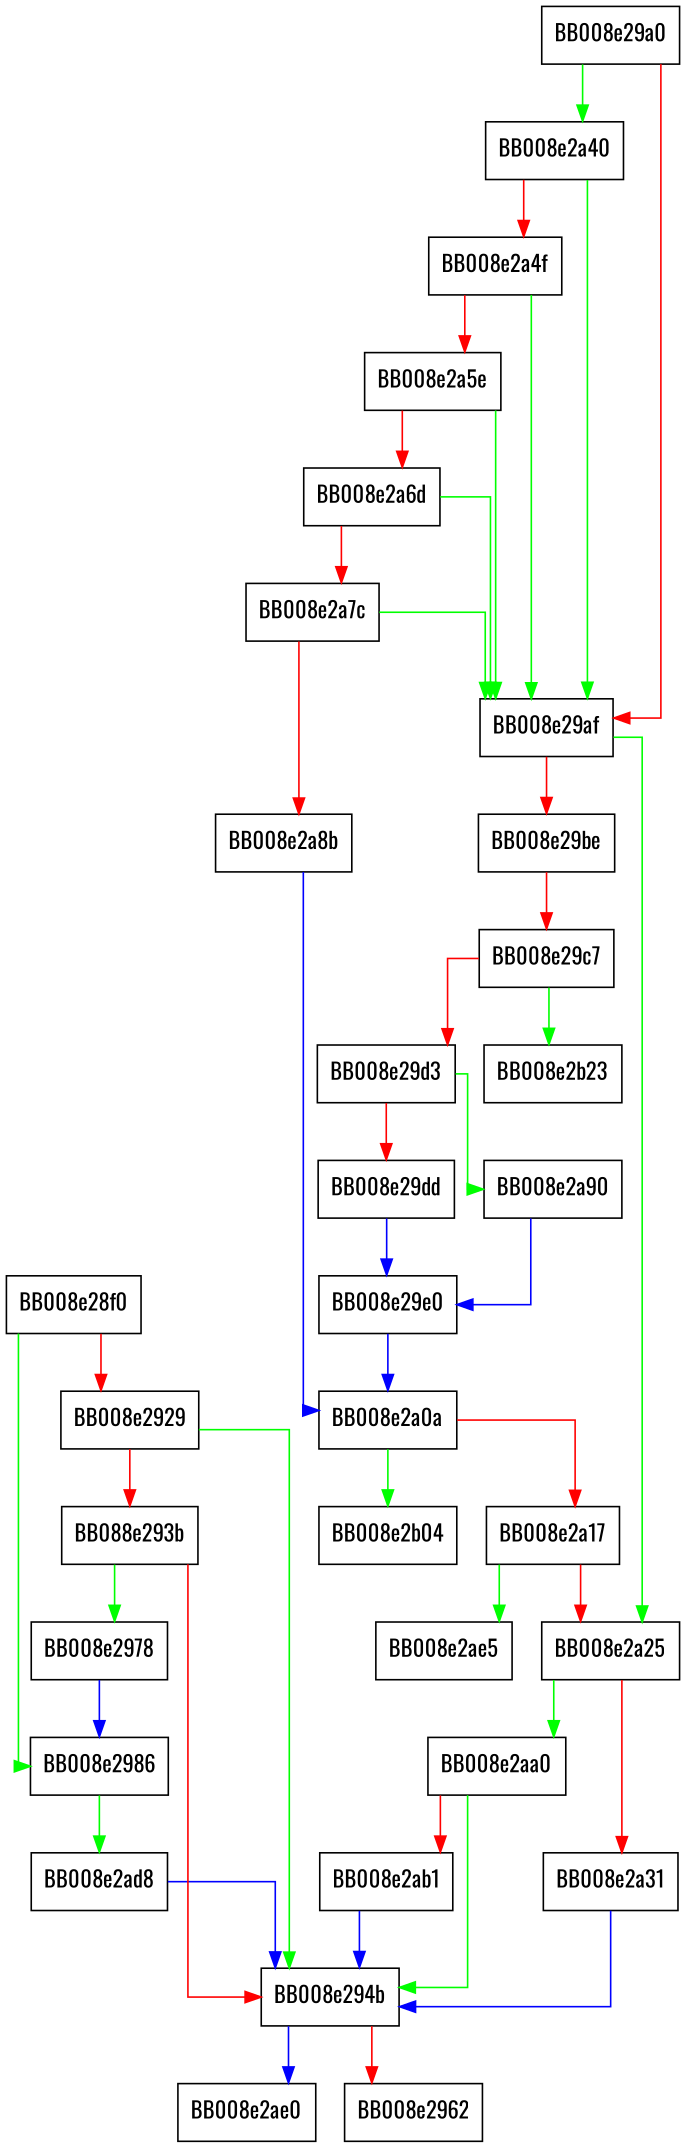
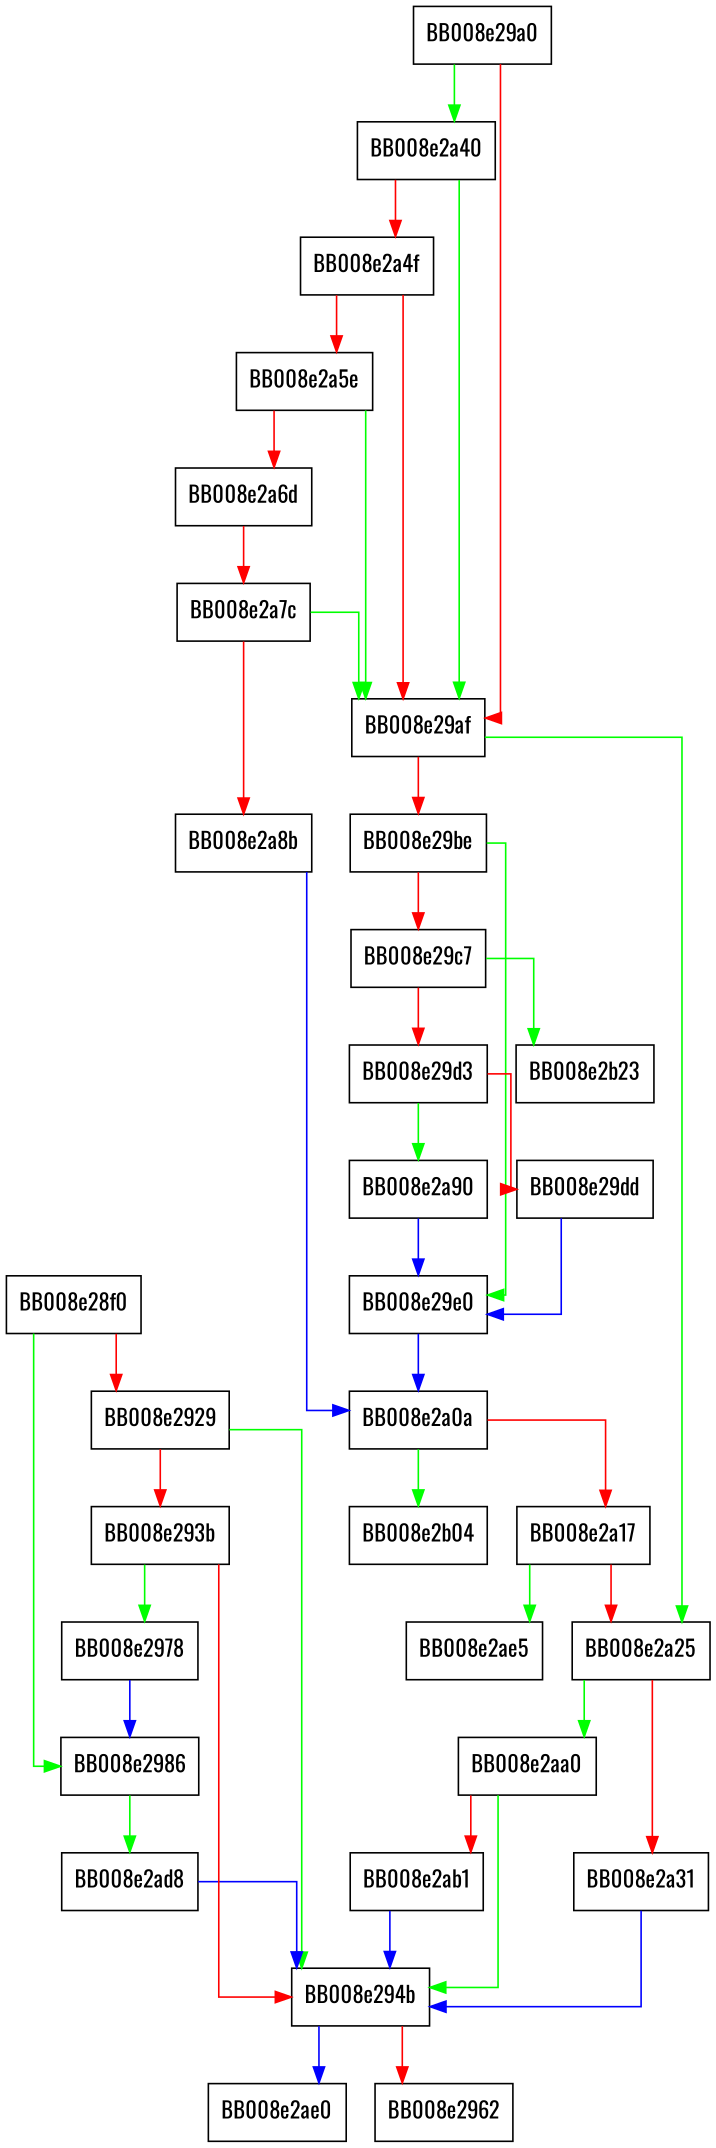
edge "BB008e2a4f" -> "BB008e29af": color green -> red
edge "BB008e2a6d" -> "BB008e29af": removed
edge "BB008e29be" -> "BB008e29e0": added
node "BB088e293b": label "BB088e293b" -> "BB008e293b"
